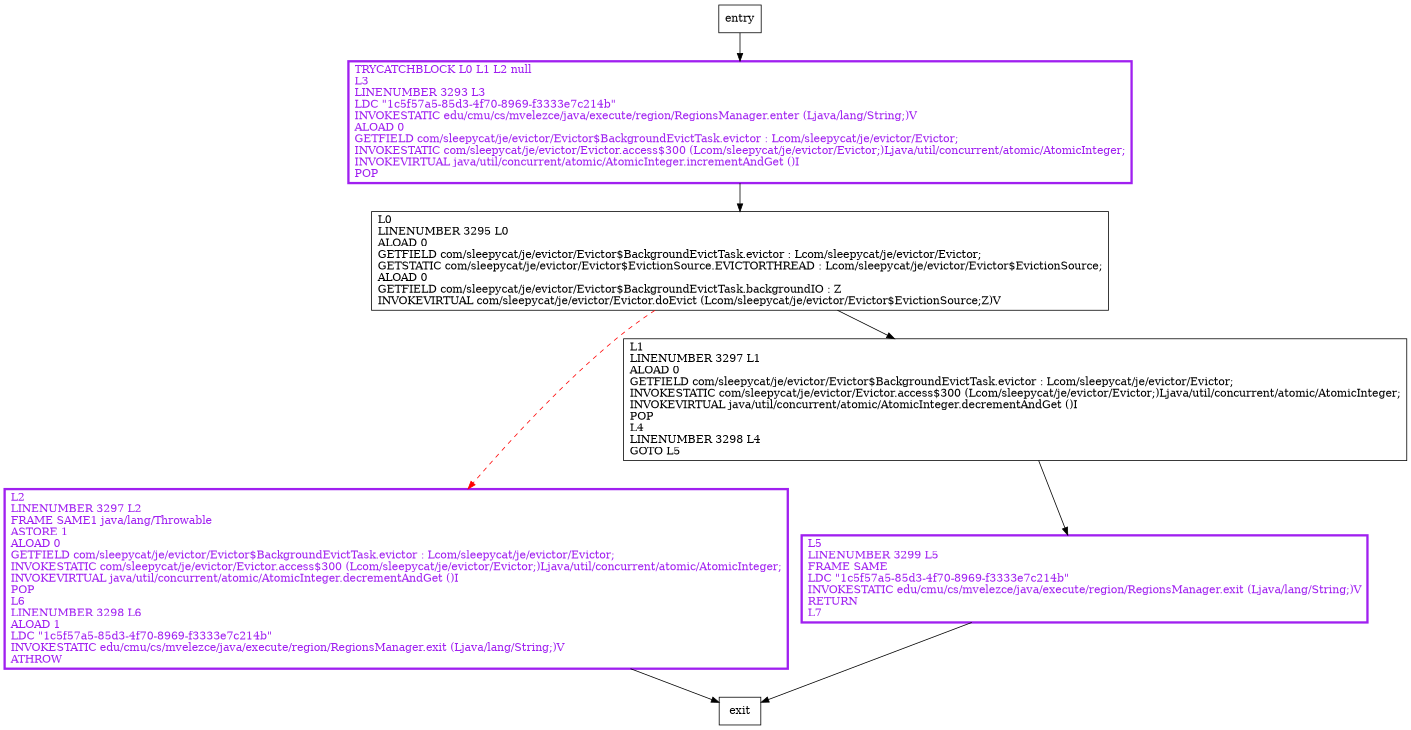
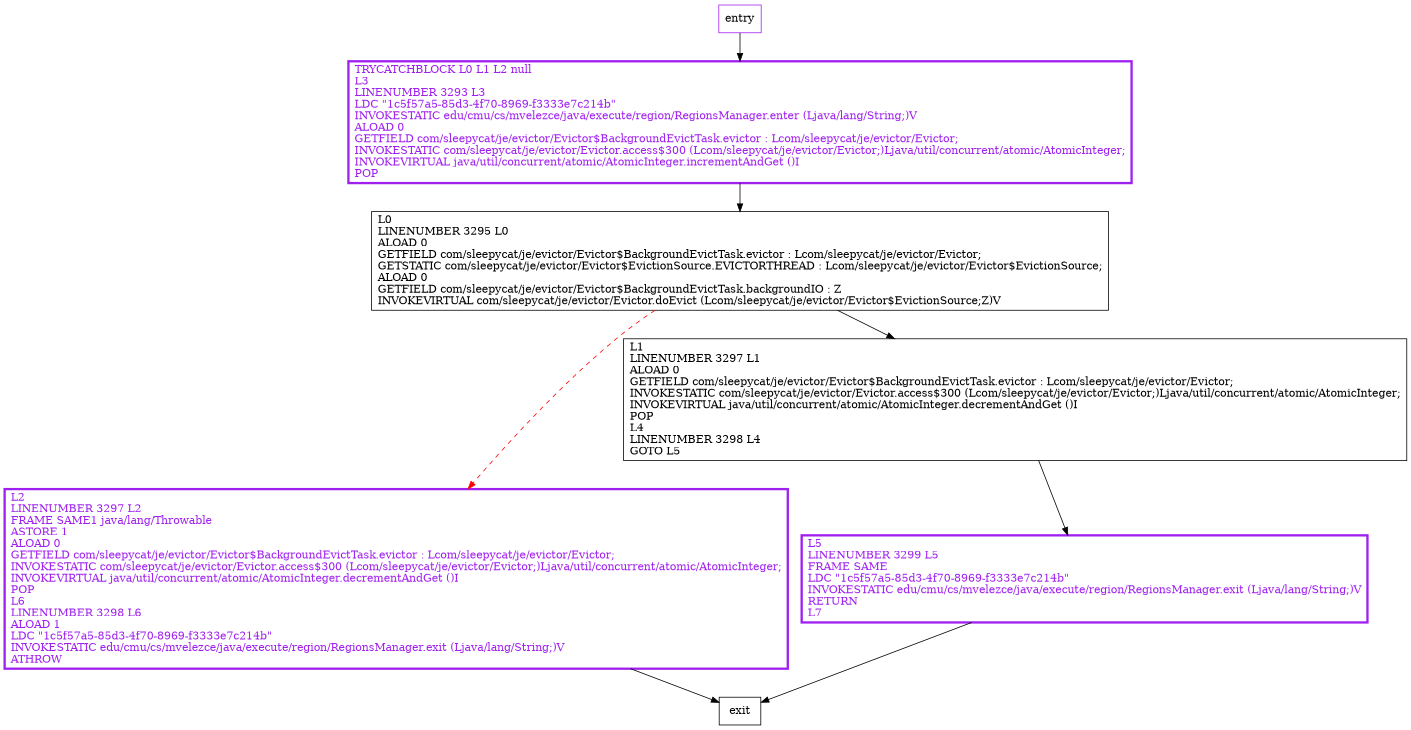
node "entry": color black -> purple
